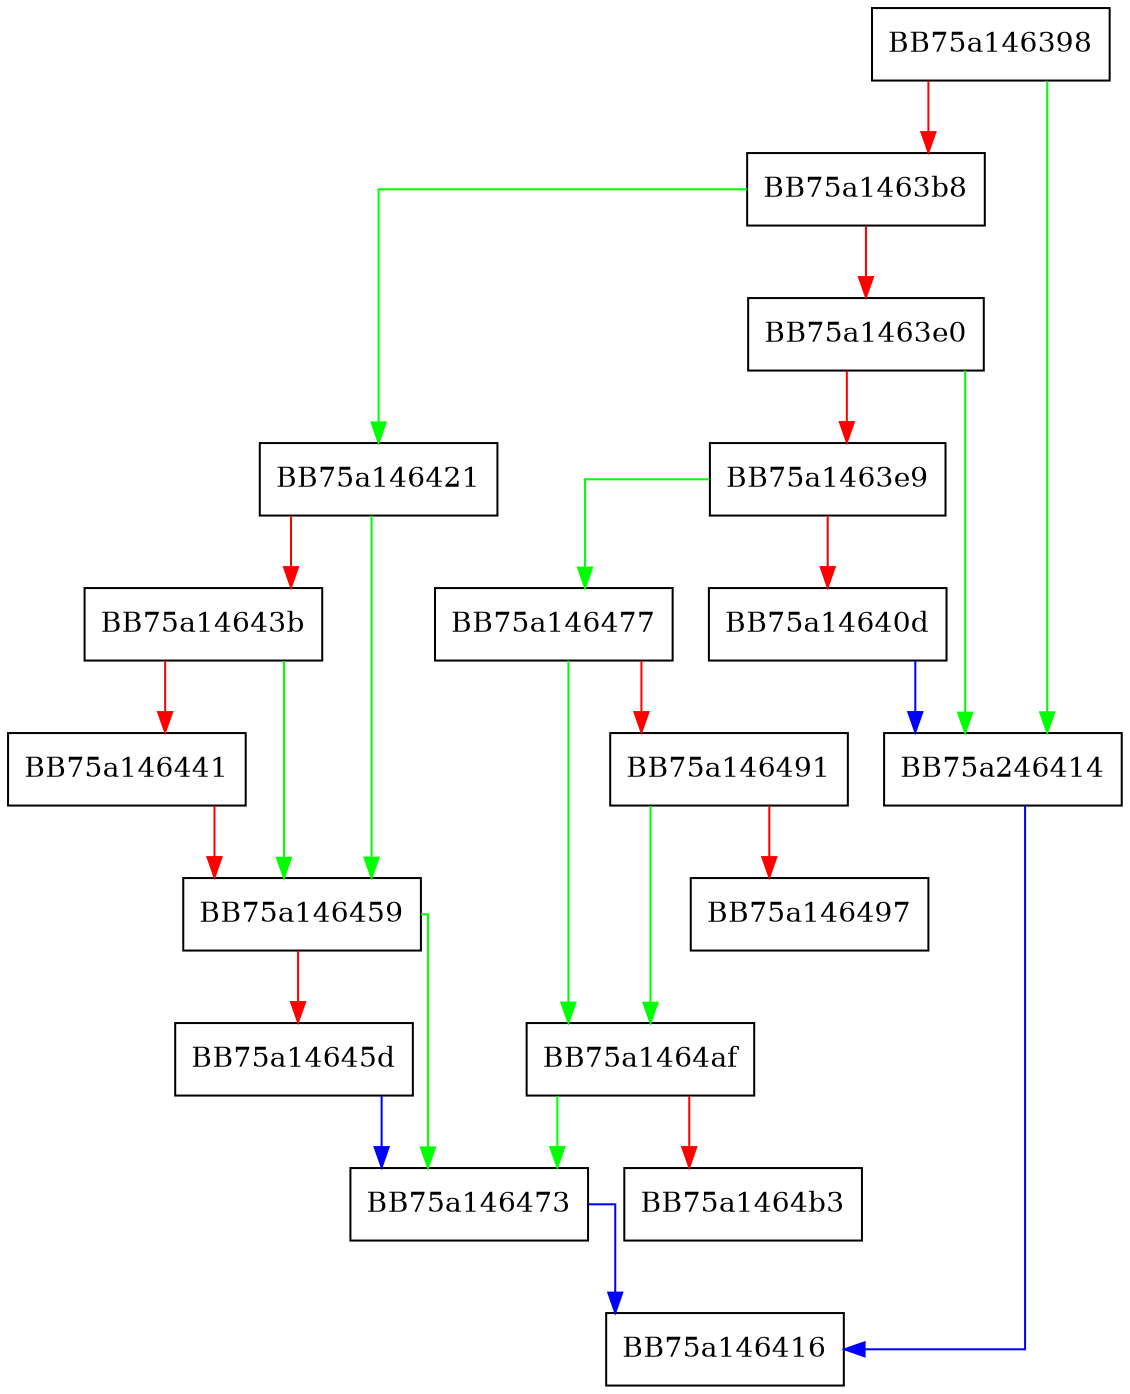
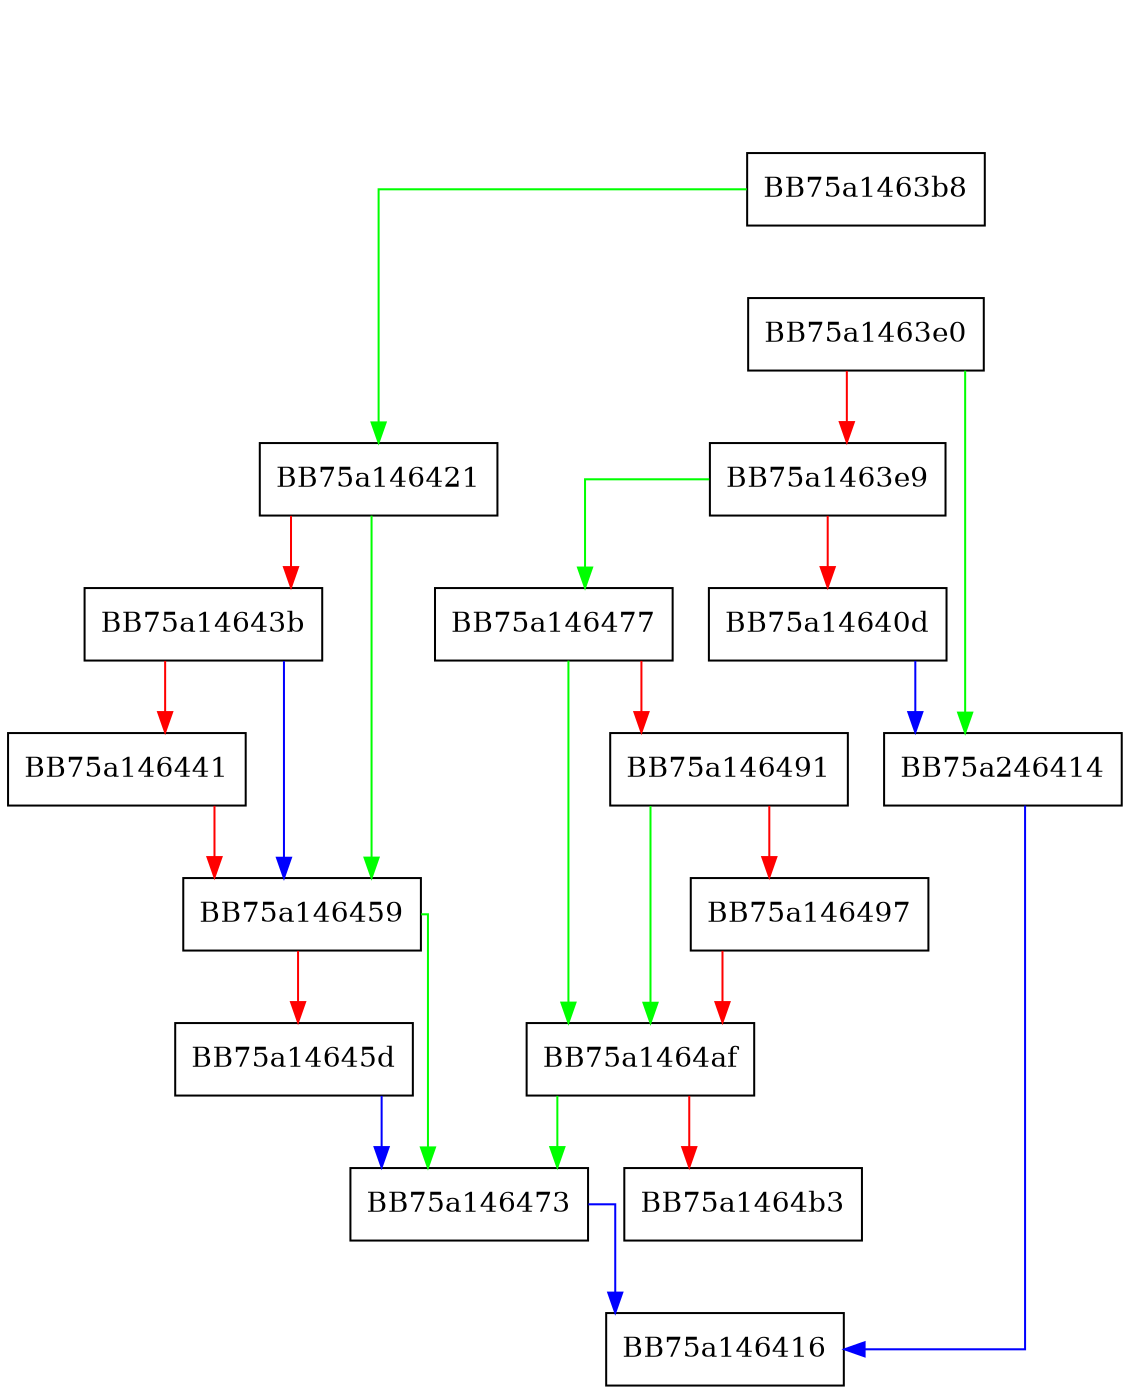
node "BB75a146398": removed
edge "BB75a1463b8" -> "BB75a1463e0": removed
edge "BB75a14643b" -> "BB75a146459": color green -> blue
edge "BB75a146497" -> "BB75a1464af": added
